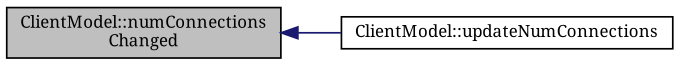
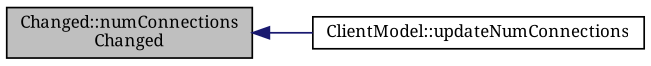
node "ClientModel::numConnections Changed": label "ClientModel::numConnections Changed" -> "Changed::numConnections Changed"
